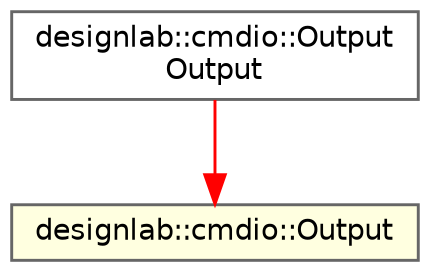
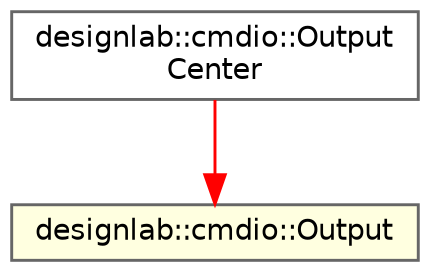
node "designlab::cmdio::Output Output": label "designlab::cmdio::Output Output" -> "designlab::cmdio::Output Center"
